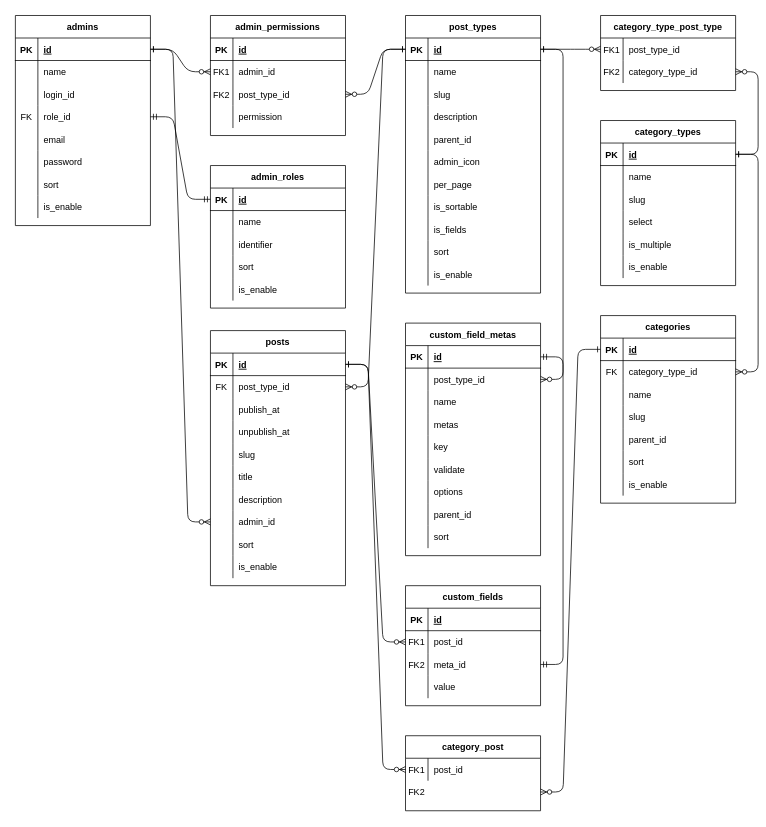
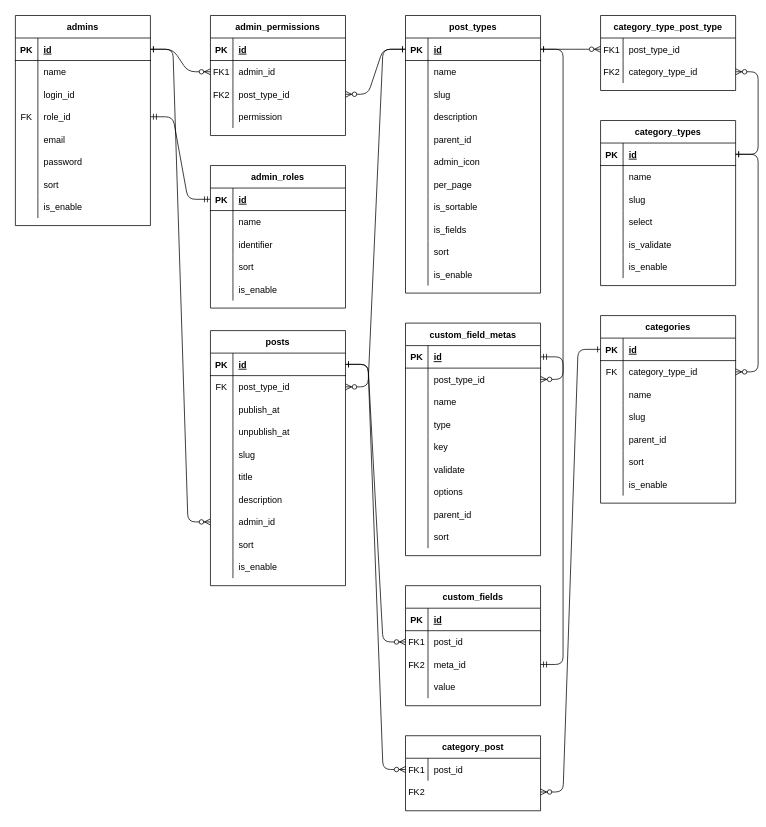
node "is_multiple": label "is_multiple" -> "is_validate"
node "metas": label "metas" -> "type"
